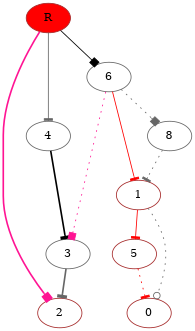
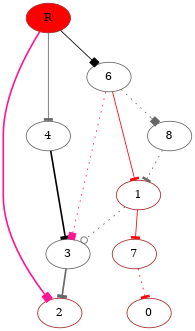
edge "1" -> "0": now "1" -> "3"
node "5": label "5" -> "7"
